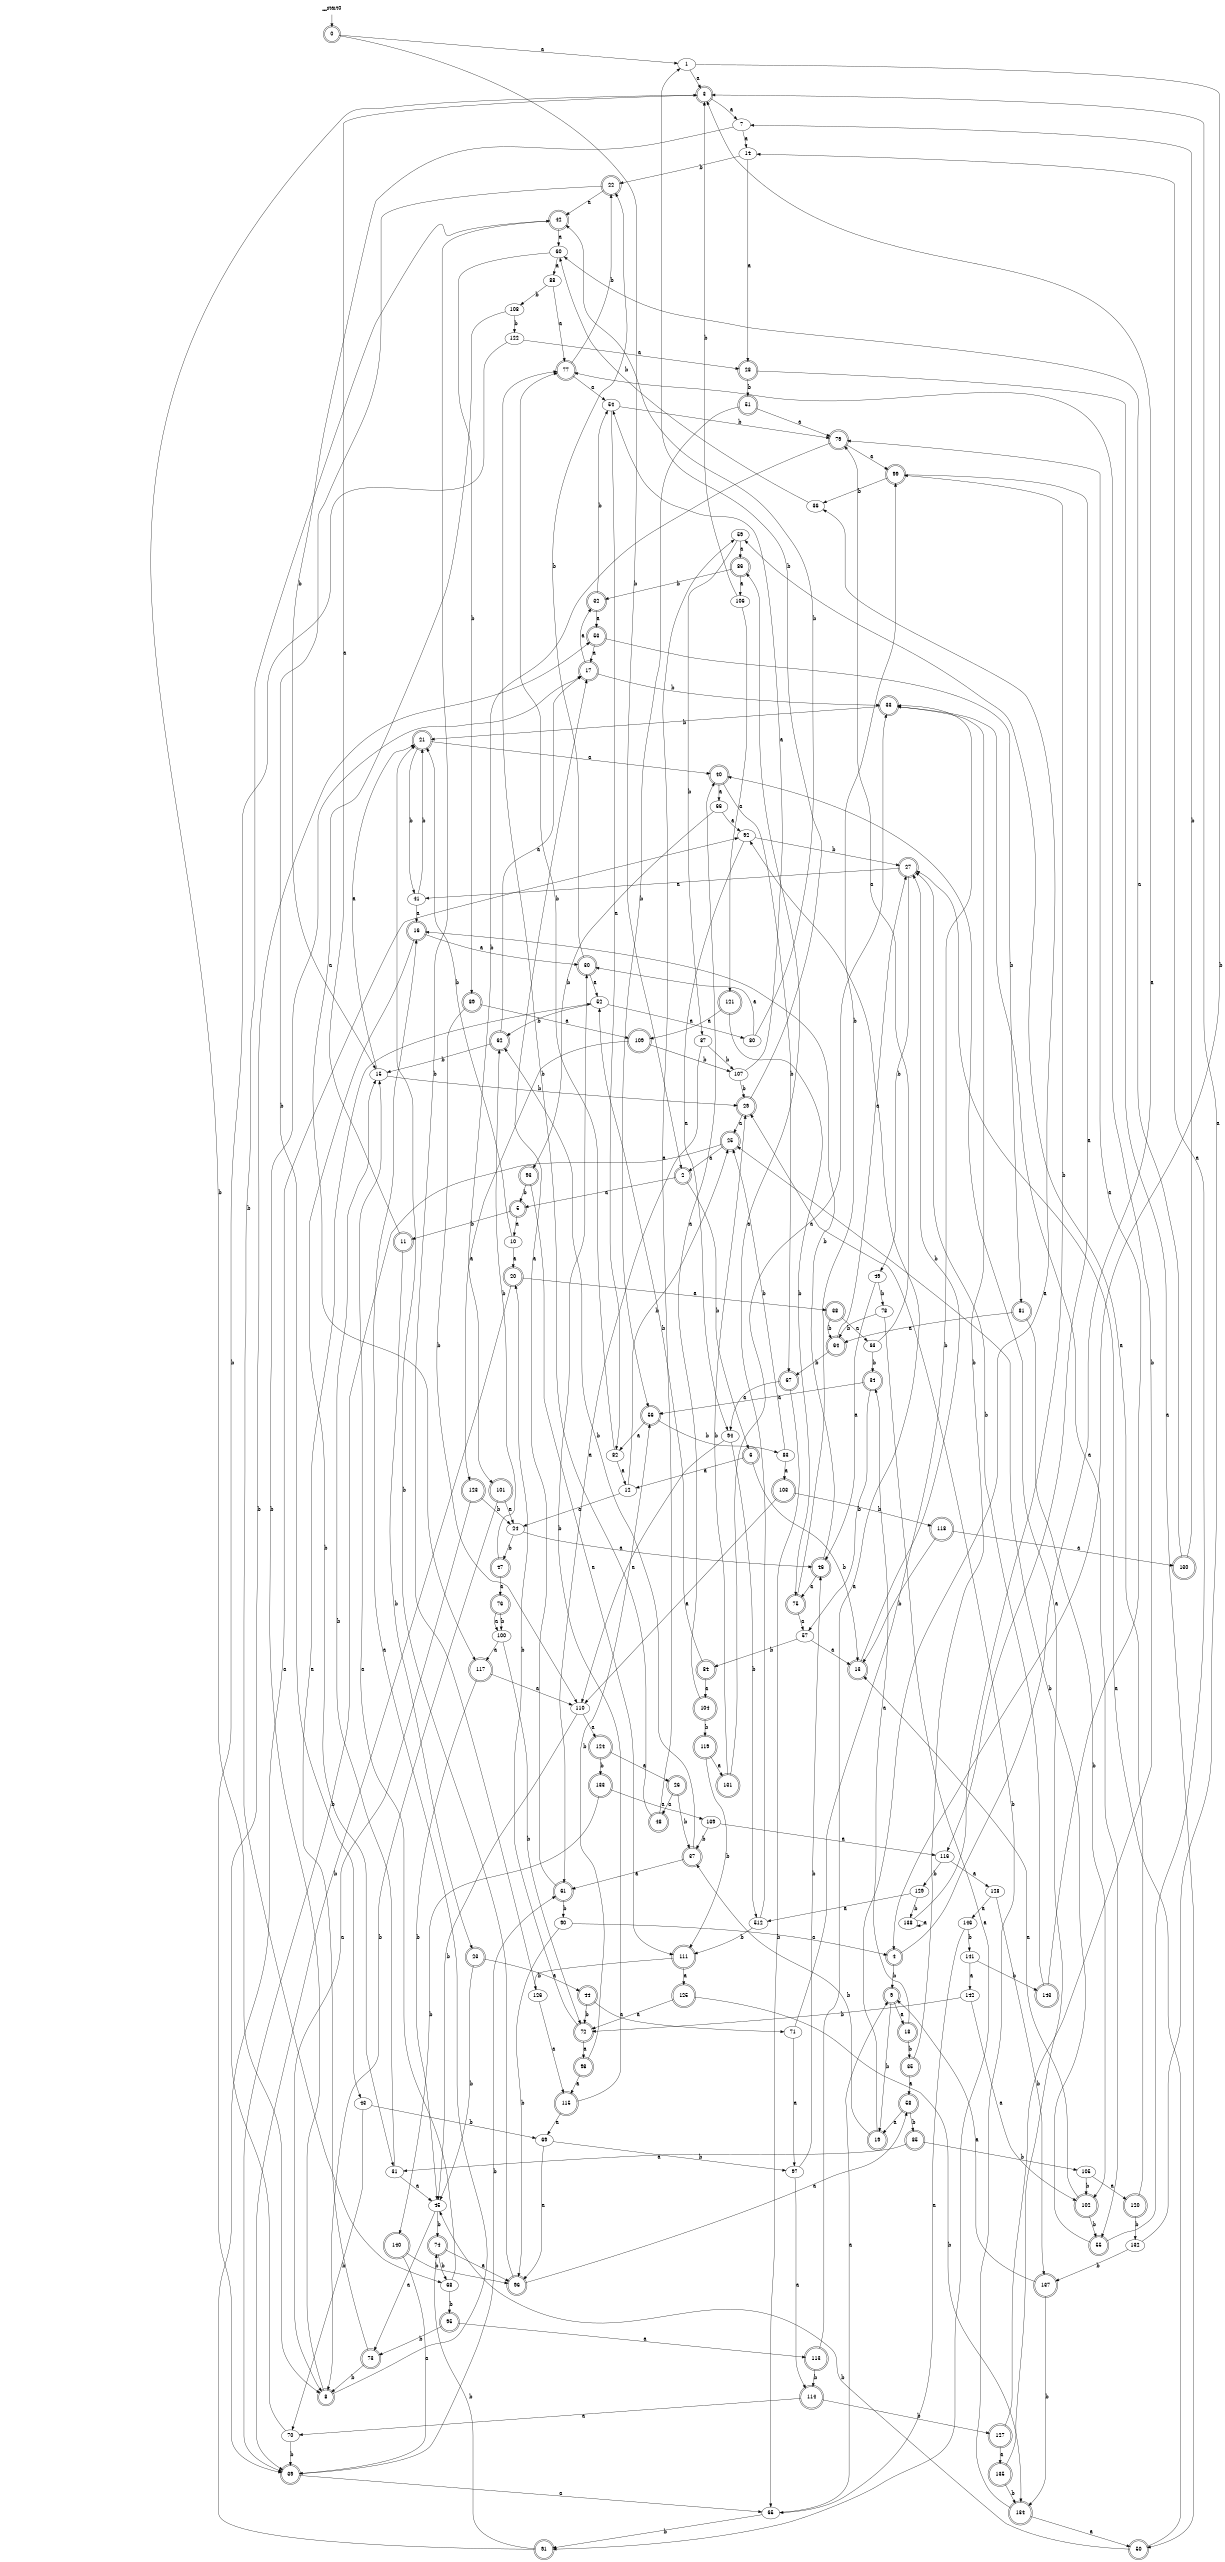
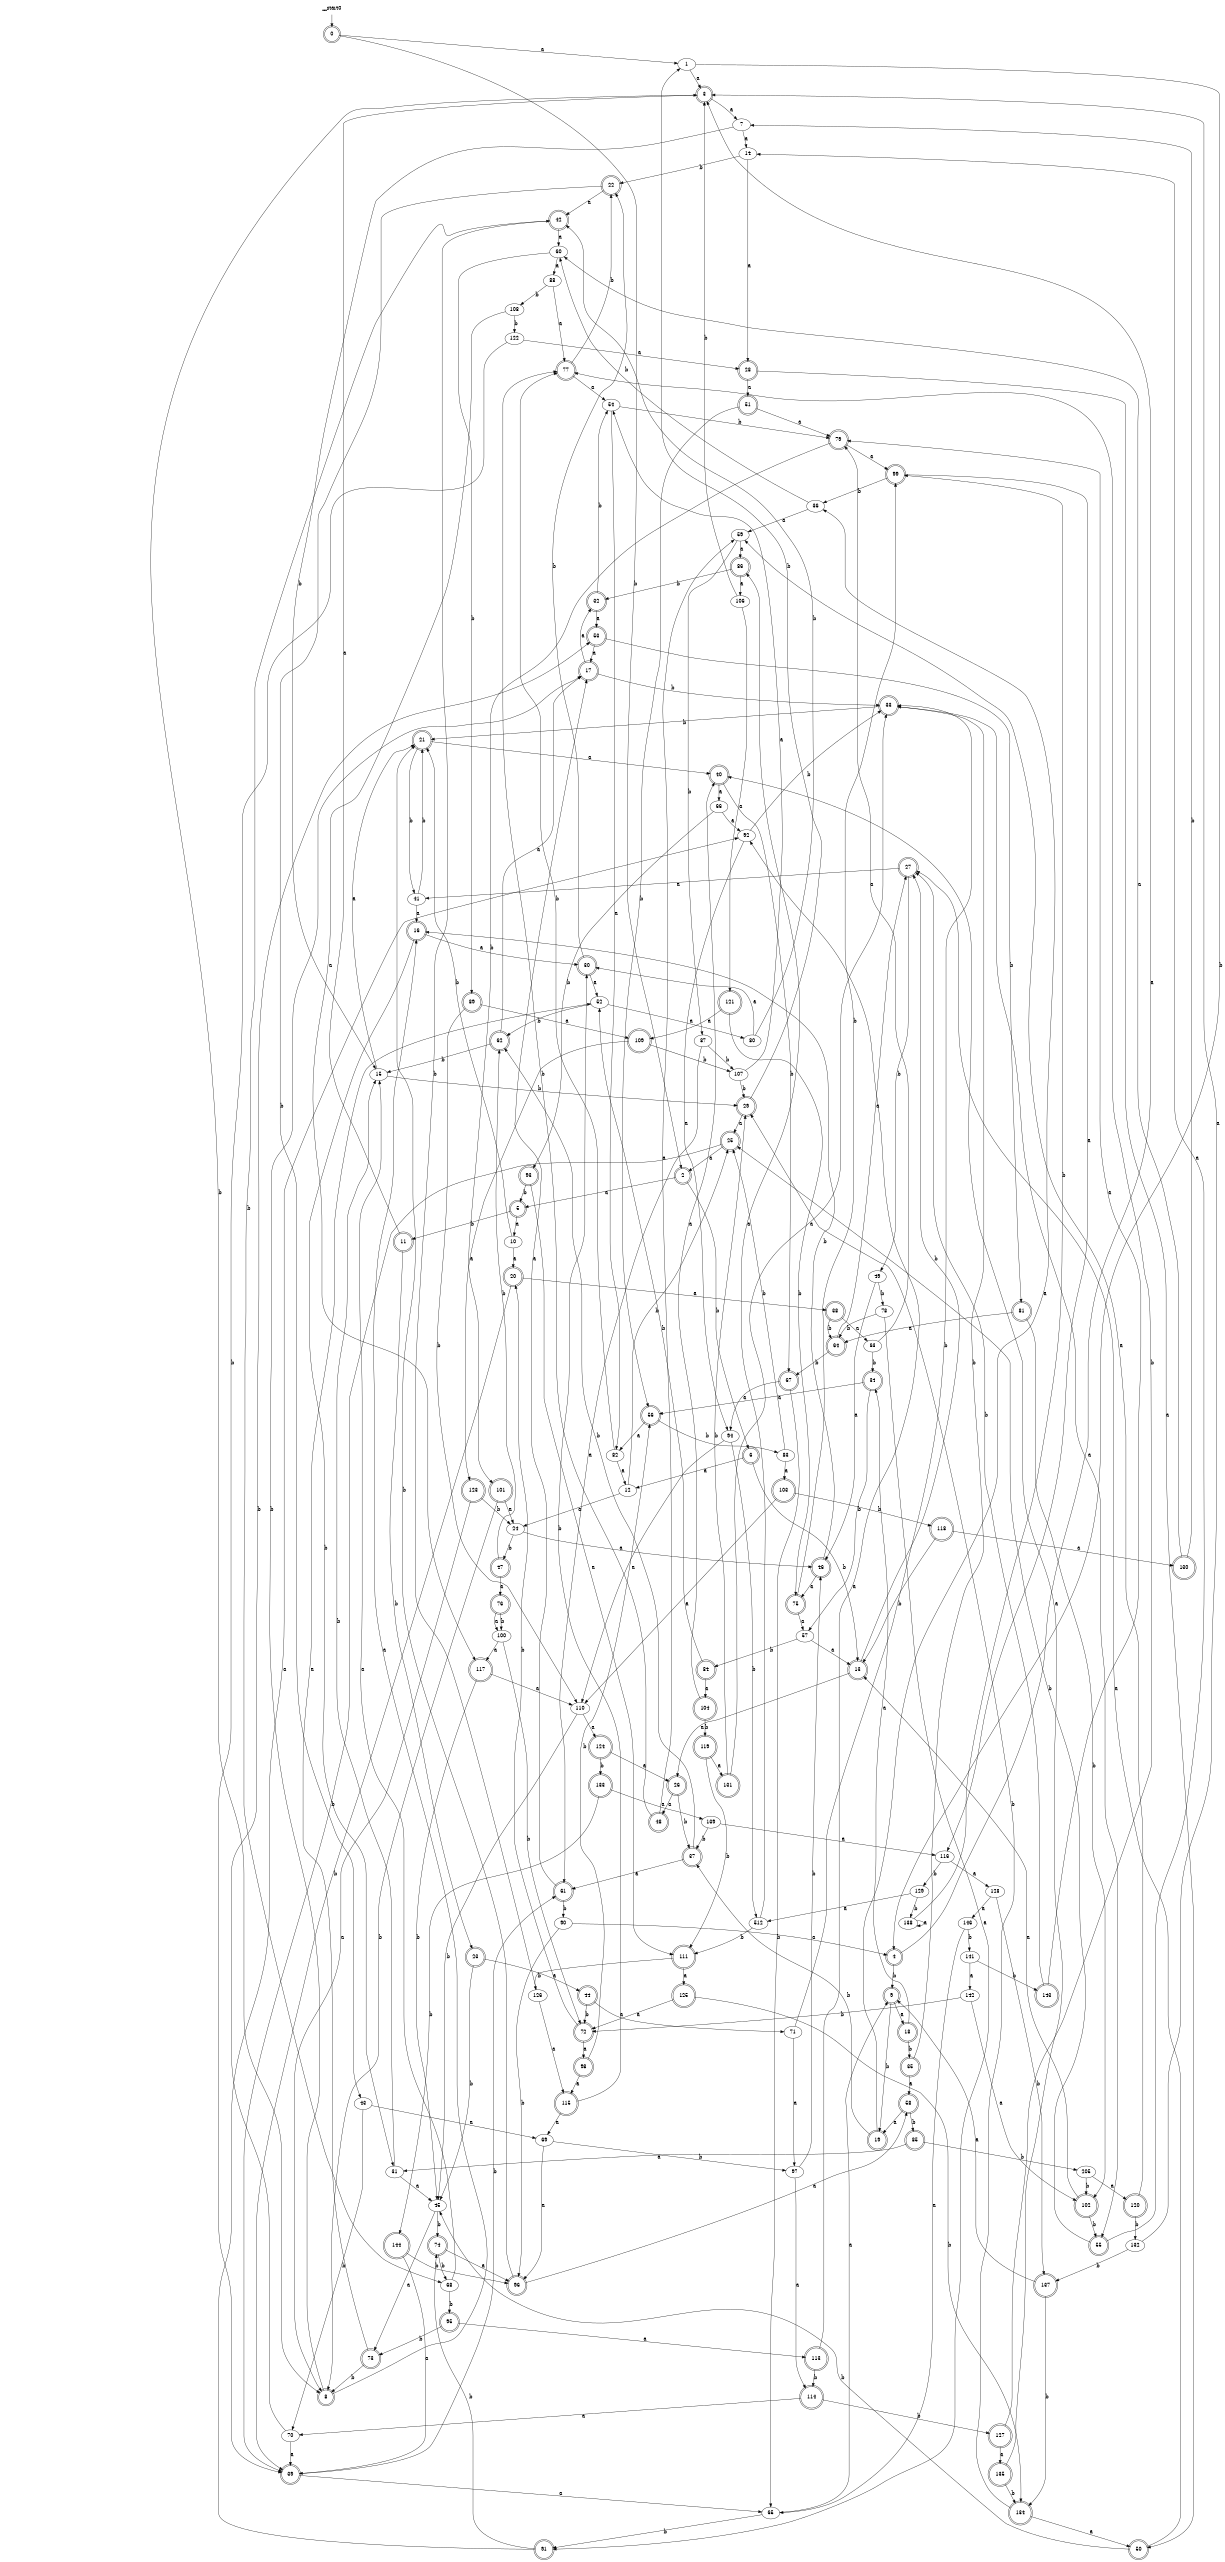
edge "28" -> "51": label "b" -> "a"
edge "36" -> "59": added, label "a"
edge "92" -> "27": now "92" -> "33"
edge "13" -> "26": added, label "a"
edge "43" -> "69": label "b" -> "a"
node "105": label "105" -> "205"
node "140": label "140" -> "144"
edge "70" -> "39": label "b" -> "a"
